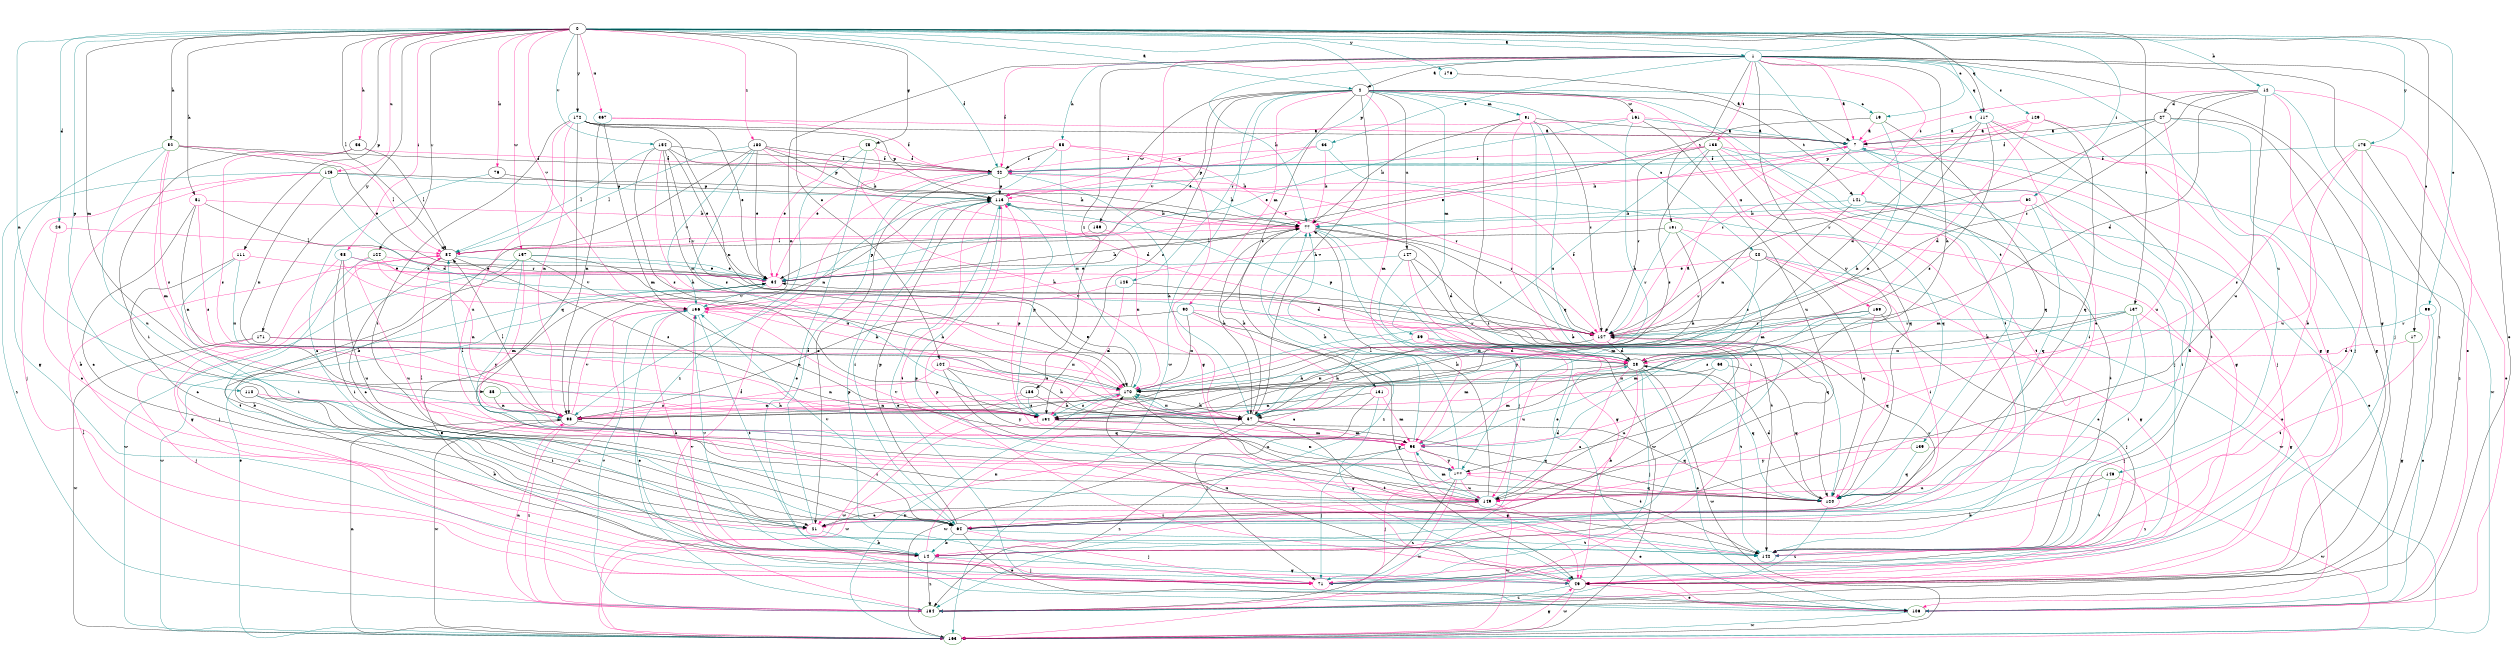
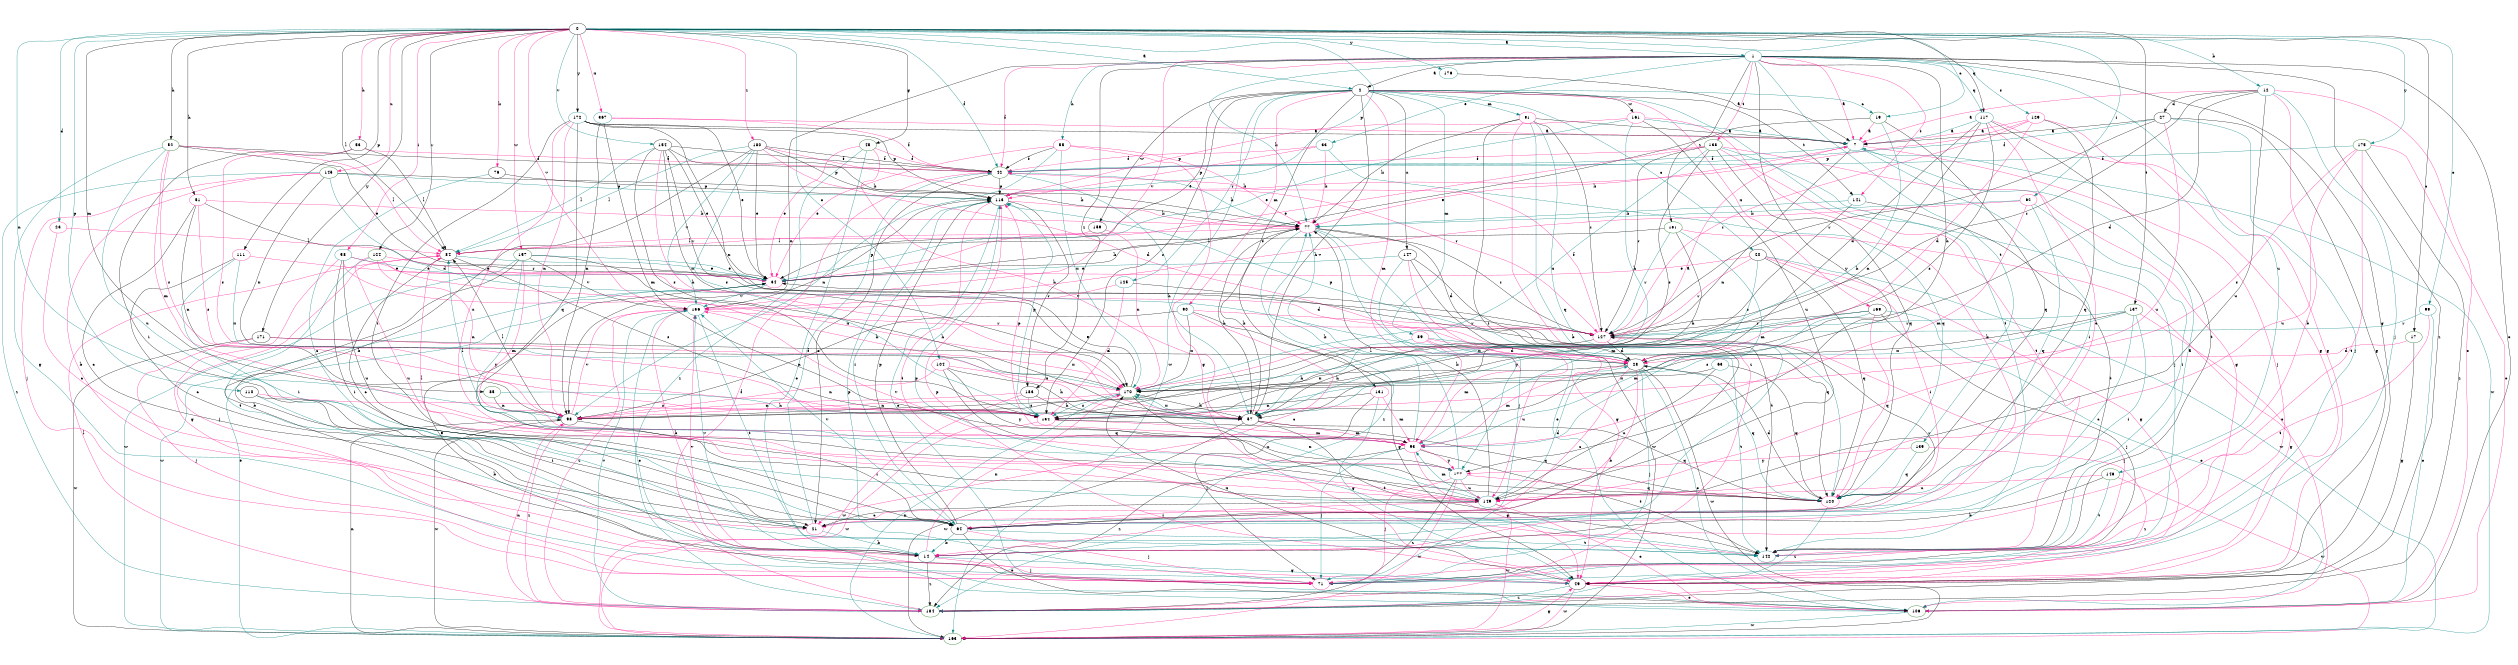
edge "0" -> "104": color black -> teal
edge "113" -> "127": now "113" -> "183"
edge "141" -> "106": now "169" -> "106"
